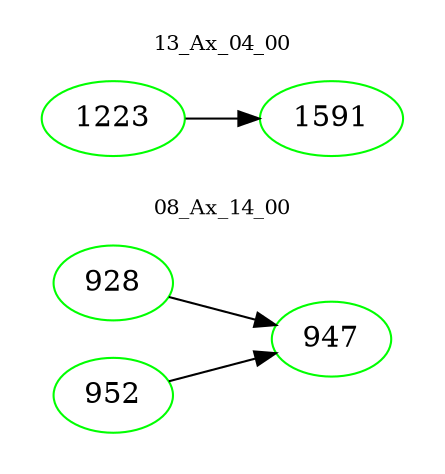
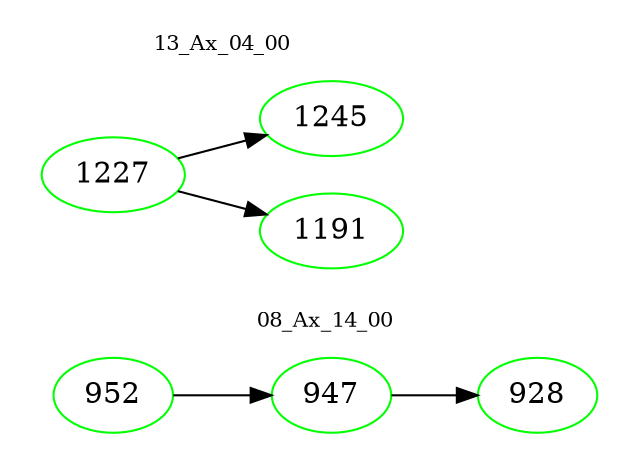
node "1223": label "1223" -> "1227"
node "1245": added
node "1591": label "1591" -> "1191"
edge "928" -> "947": reversed
